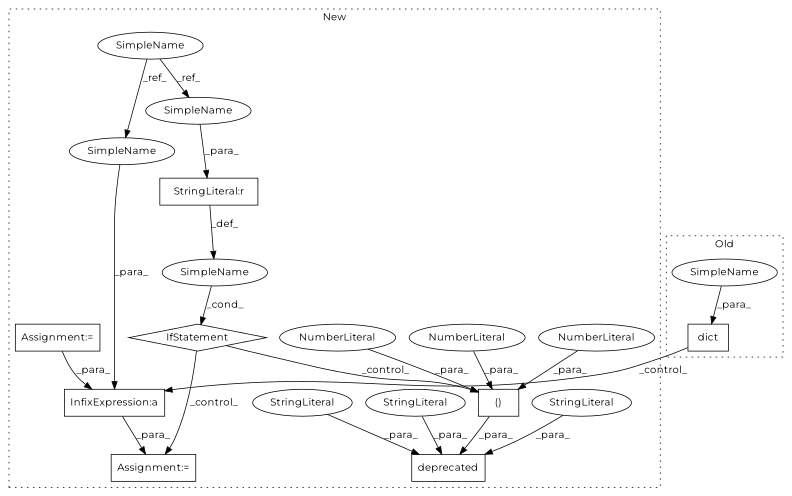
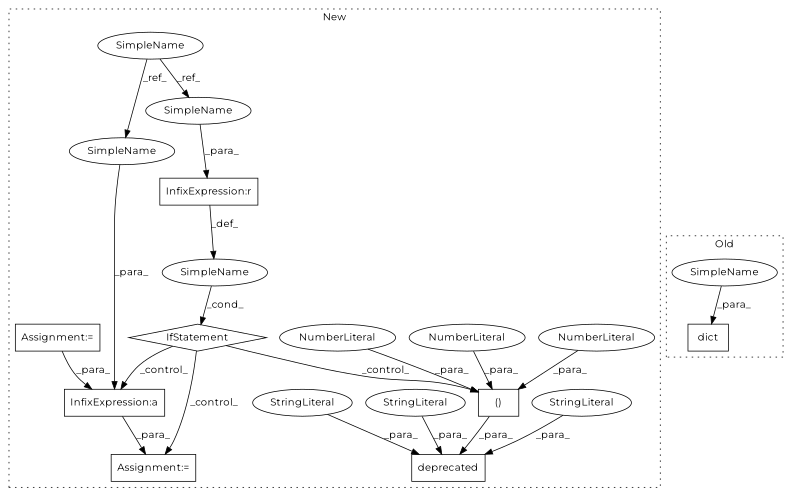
node "StringLiteral:r": label "StringLiteral:r" -> "InfixExpression:r"
edge "dict" -> "InfixExpression:a": now "IfStatement" -> "InfixExpression:a"
